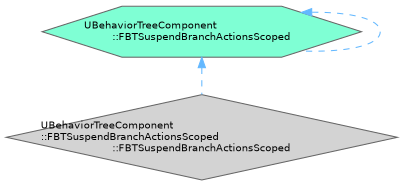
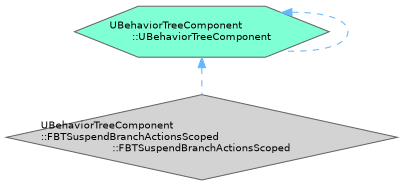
node "UBehaviorTreeComponent ::FBTSuspendBranchActionsScoped": label "UBehaviorTreeComponent ::FBTSuspendBranchActionsScoped" -> "UBehaviorTreeComponent ::UBehaviorTreeComponent"
